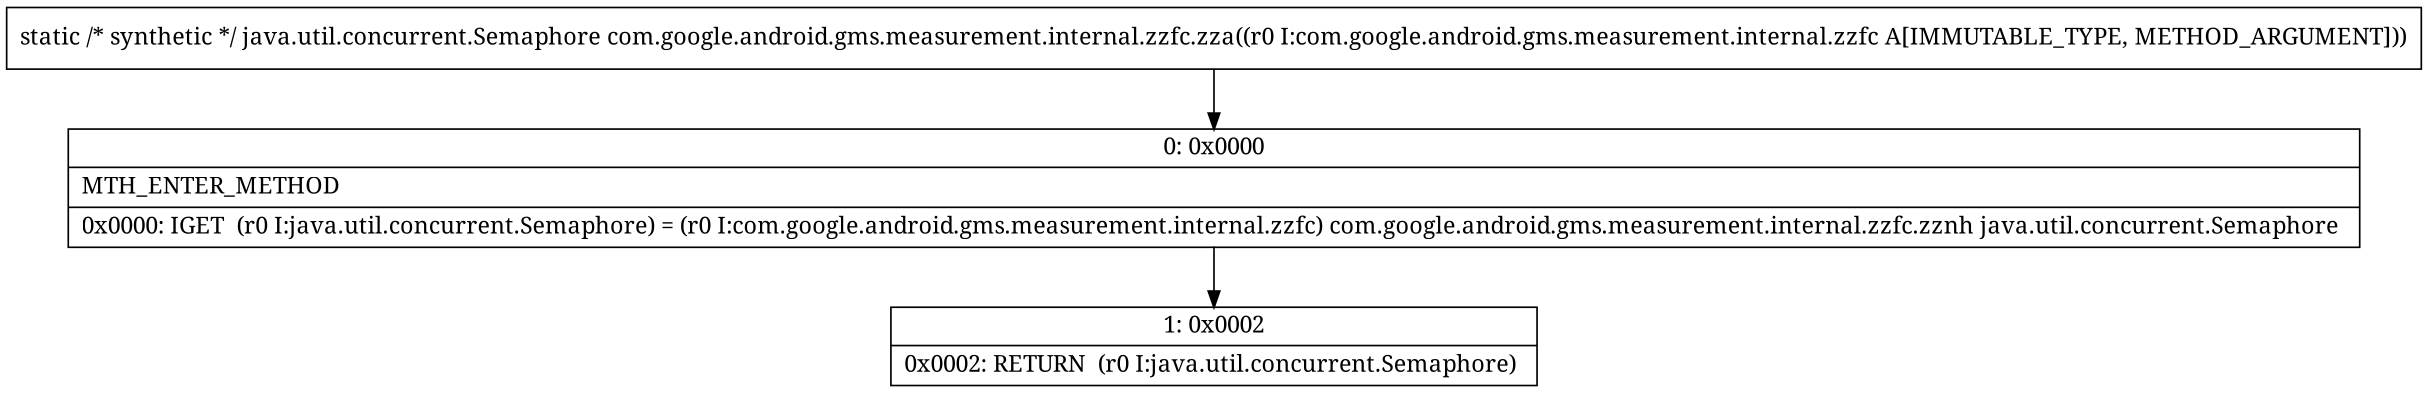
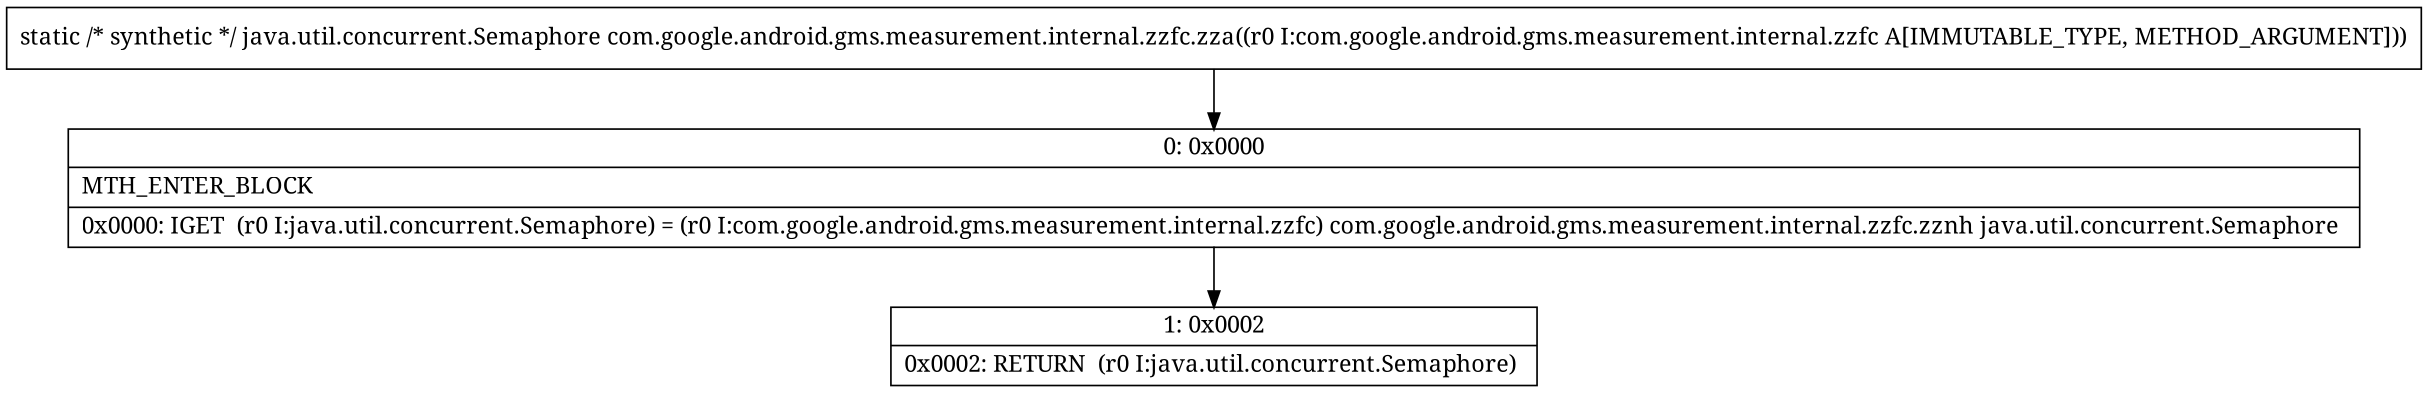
node "0: 0x0000": text "MTH_ENTER_METHOD" -> "MTH_ENTER_BLOCK"
